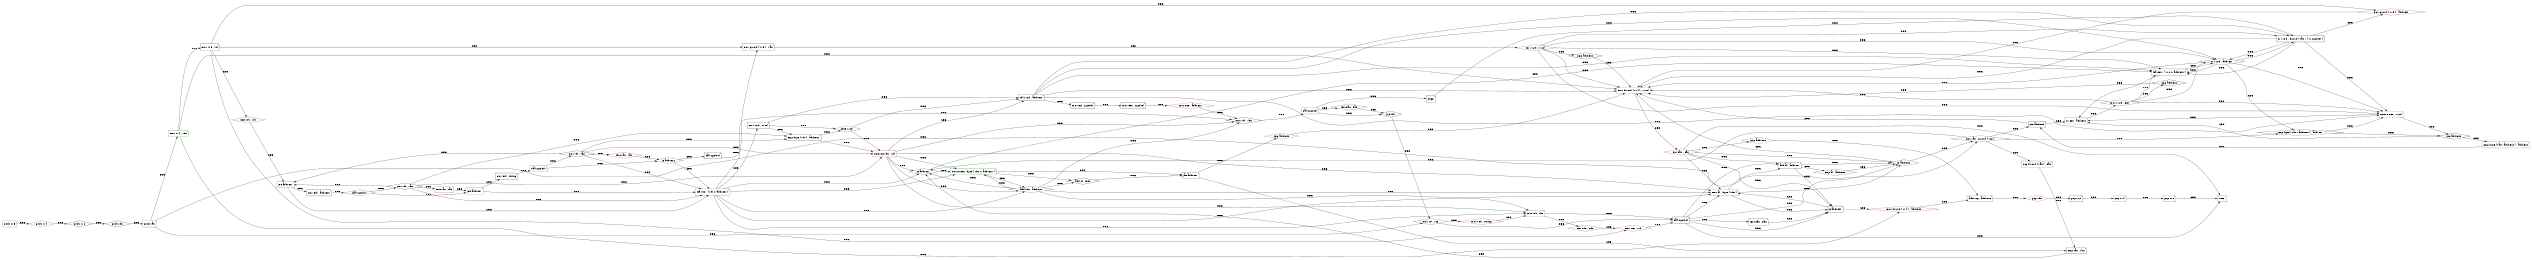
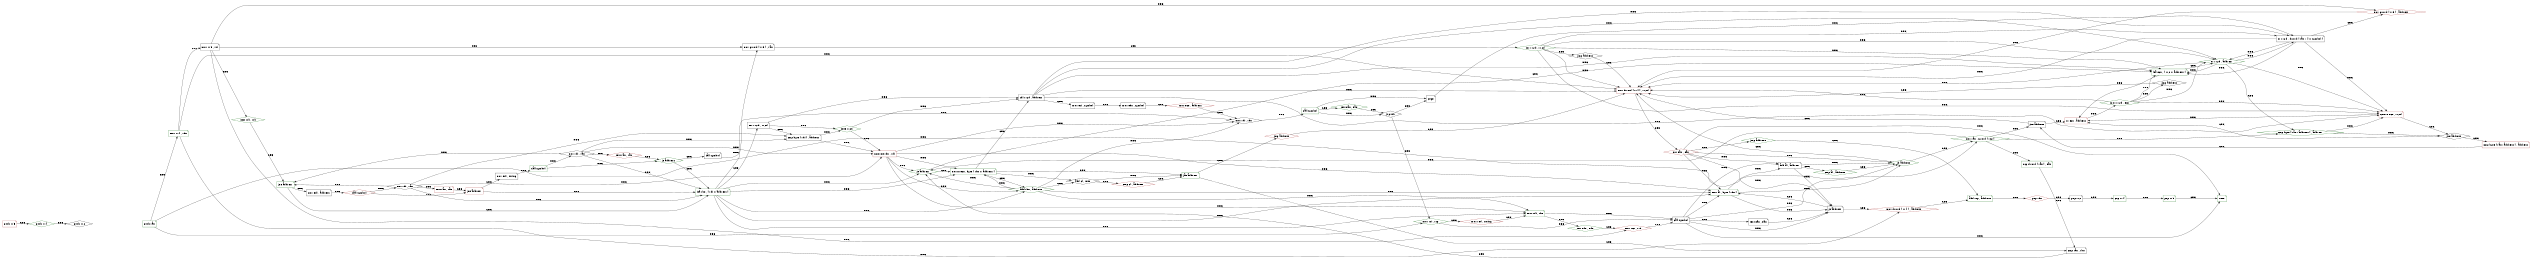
edge "js push" -> "cdqe": added, label "CFG"
edge "cmovne rbx , rdi" -> "shl r12d , address": now "movzx ecx , byte [ rbx + address ]" -> "shl r12d , address"
node "cmp cl , address": added
node "push rbx": removed
